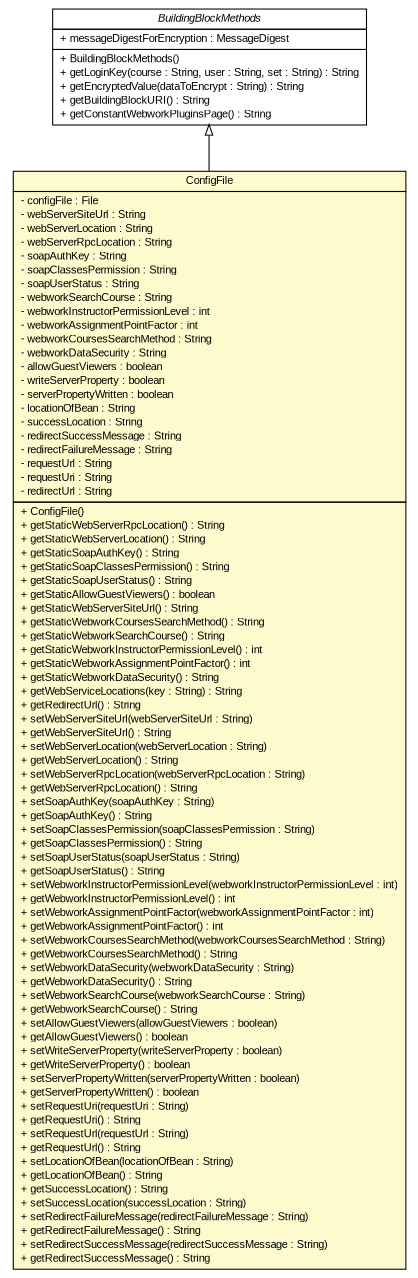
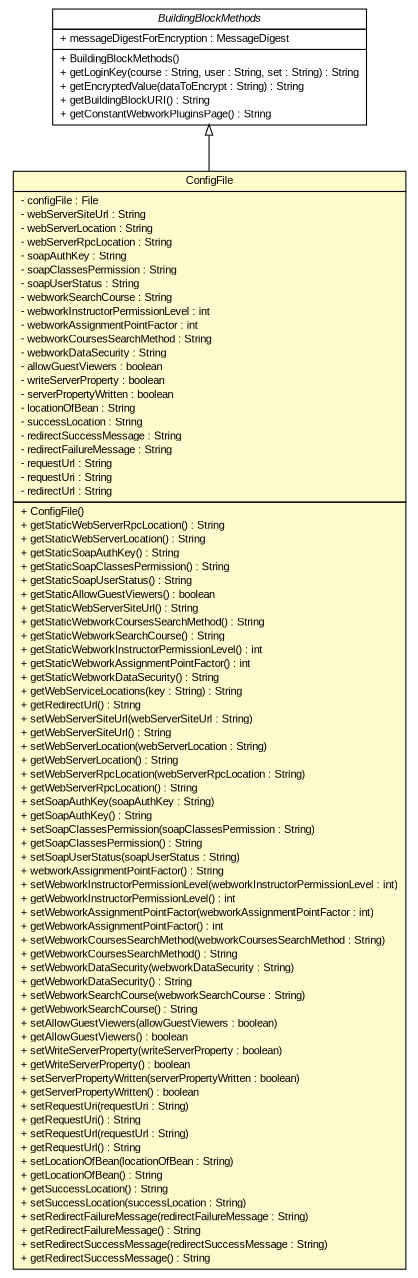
node "ConfigFile": text "+ getSoapUserStatus() : String" -> "+ webworkAssignmentPointFactor() : String"
